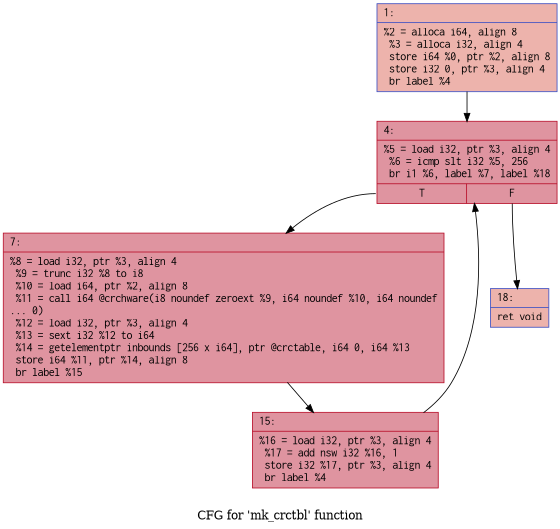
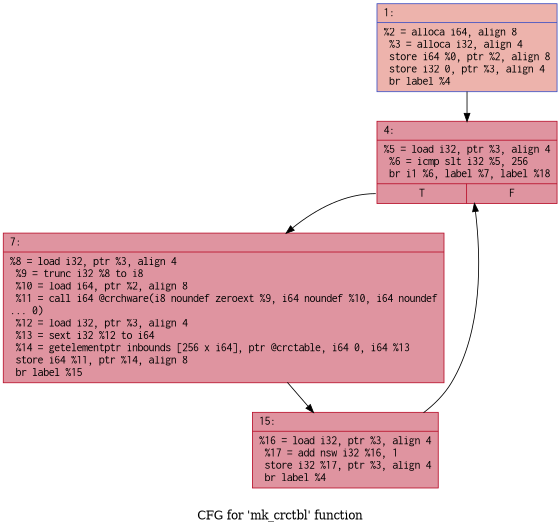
node "18:": removed
